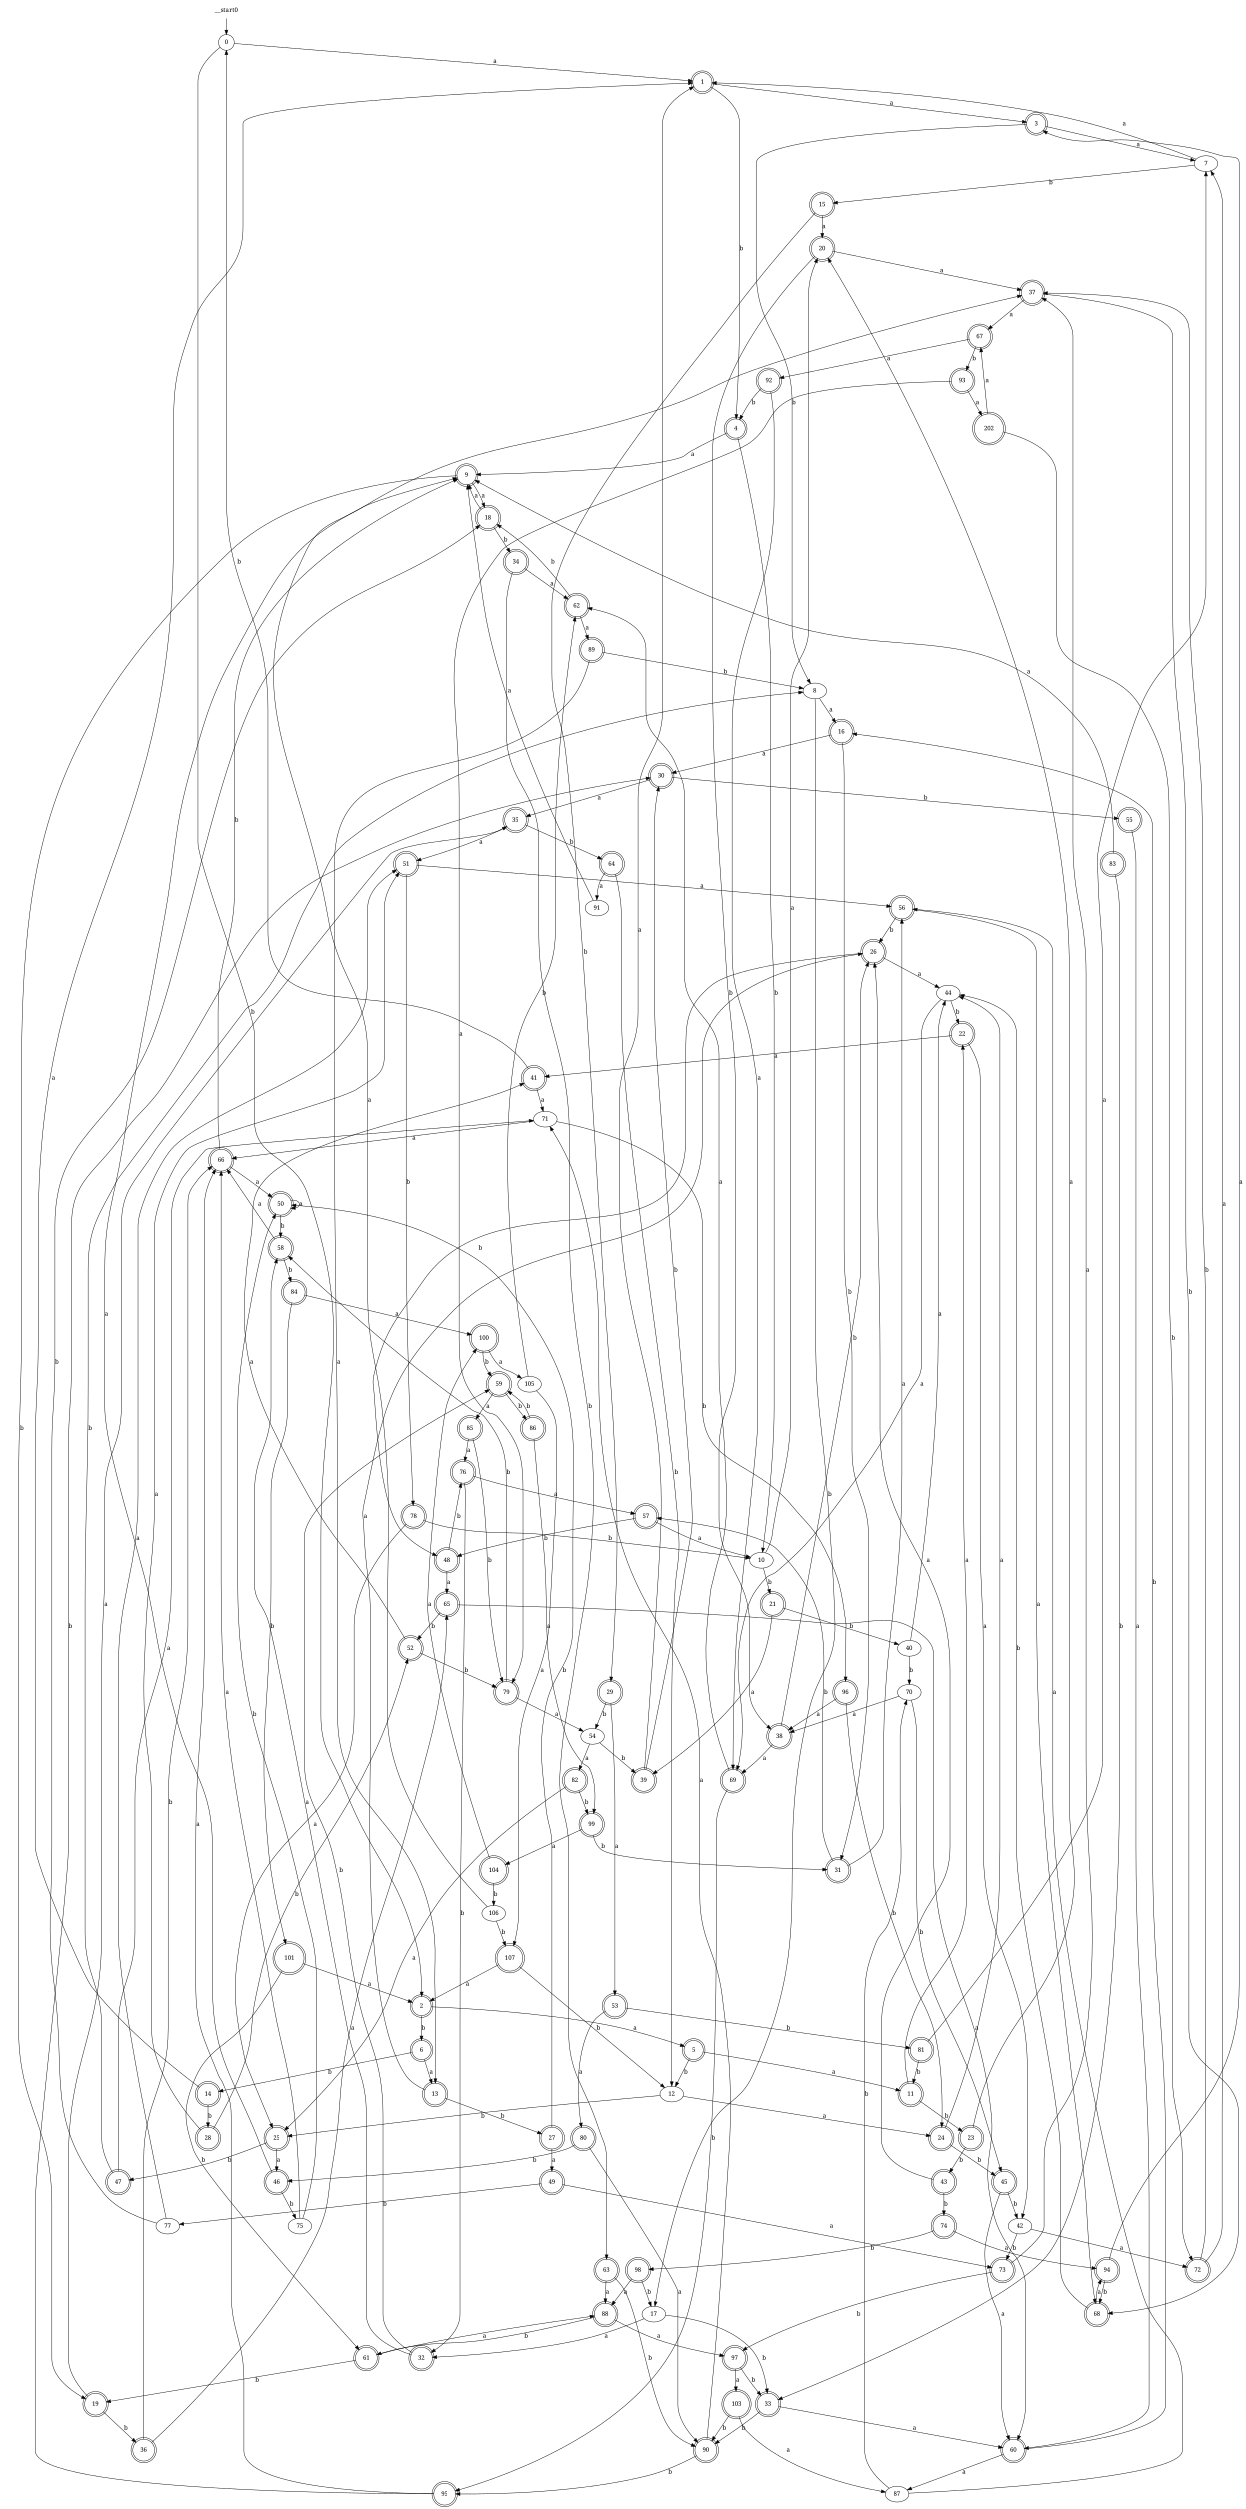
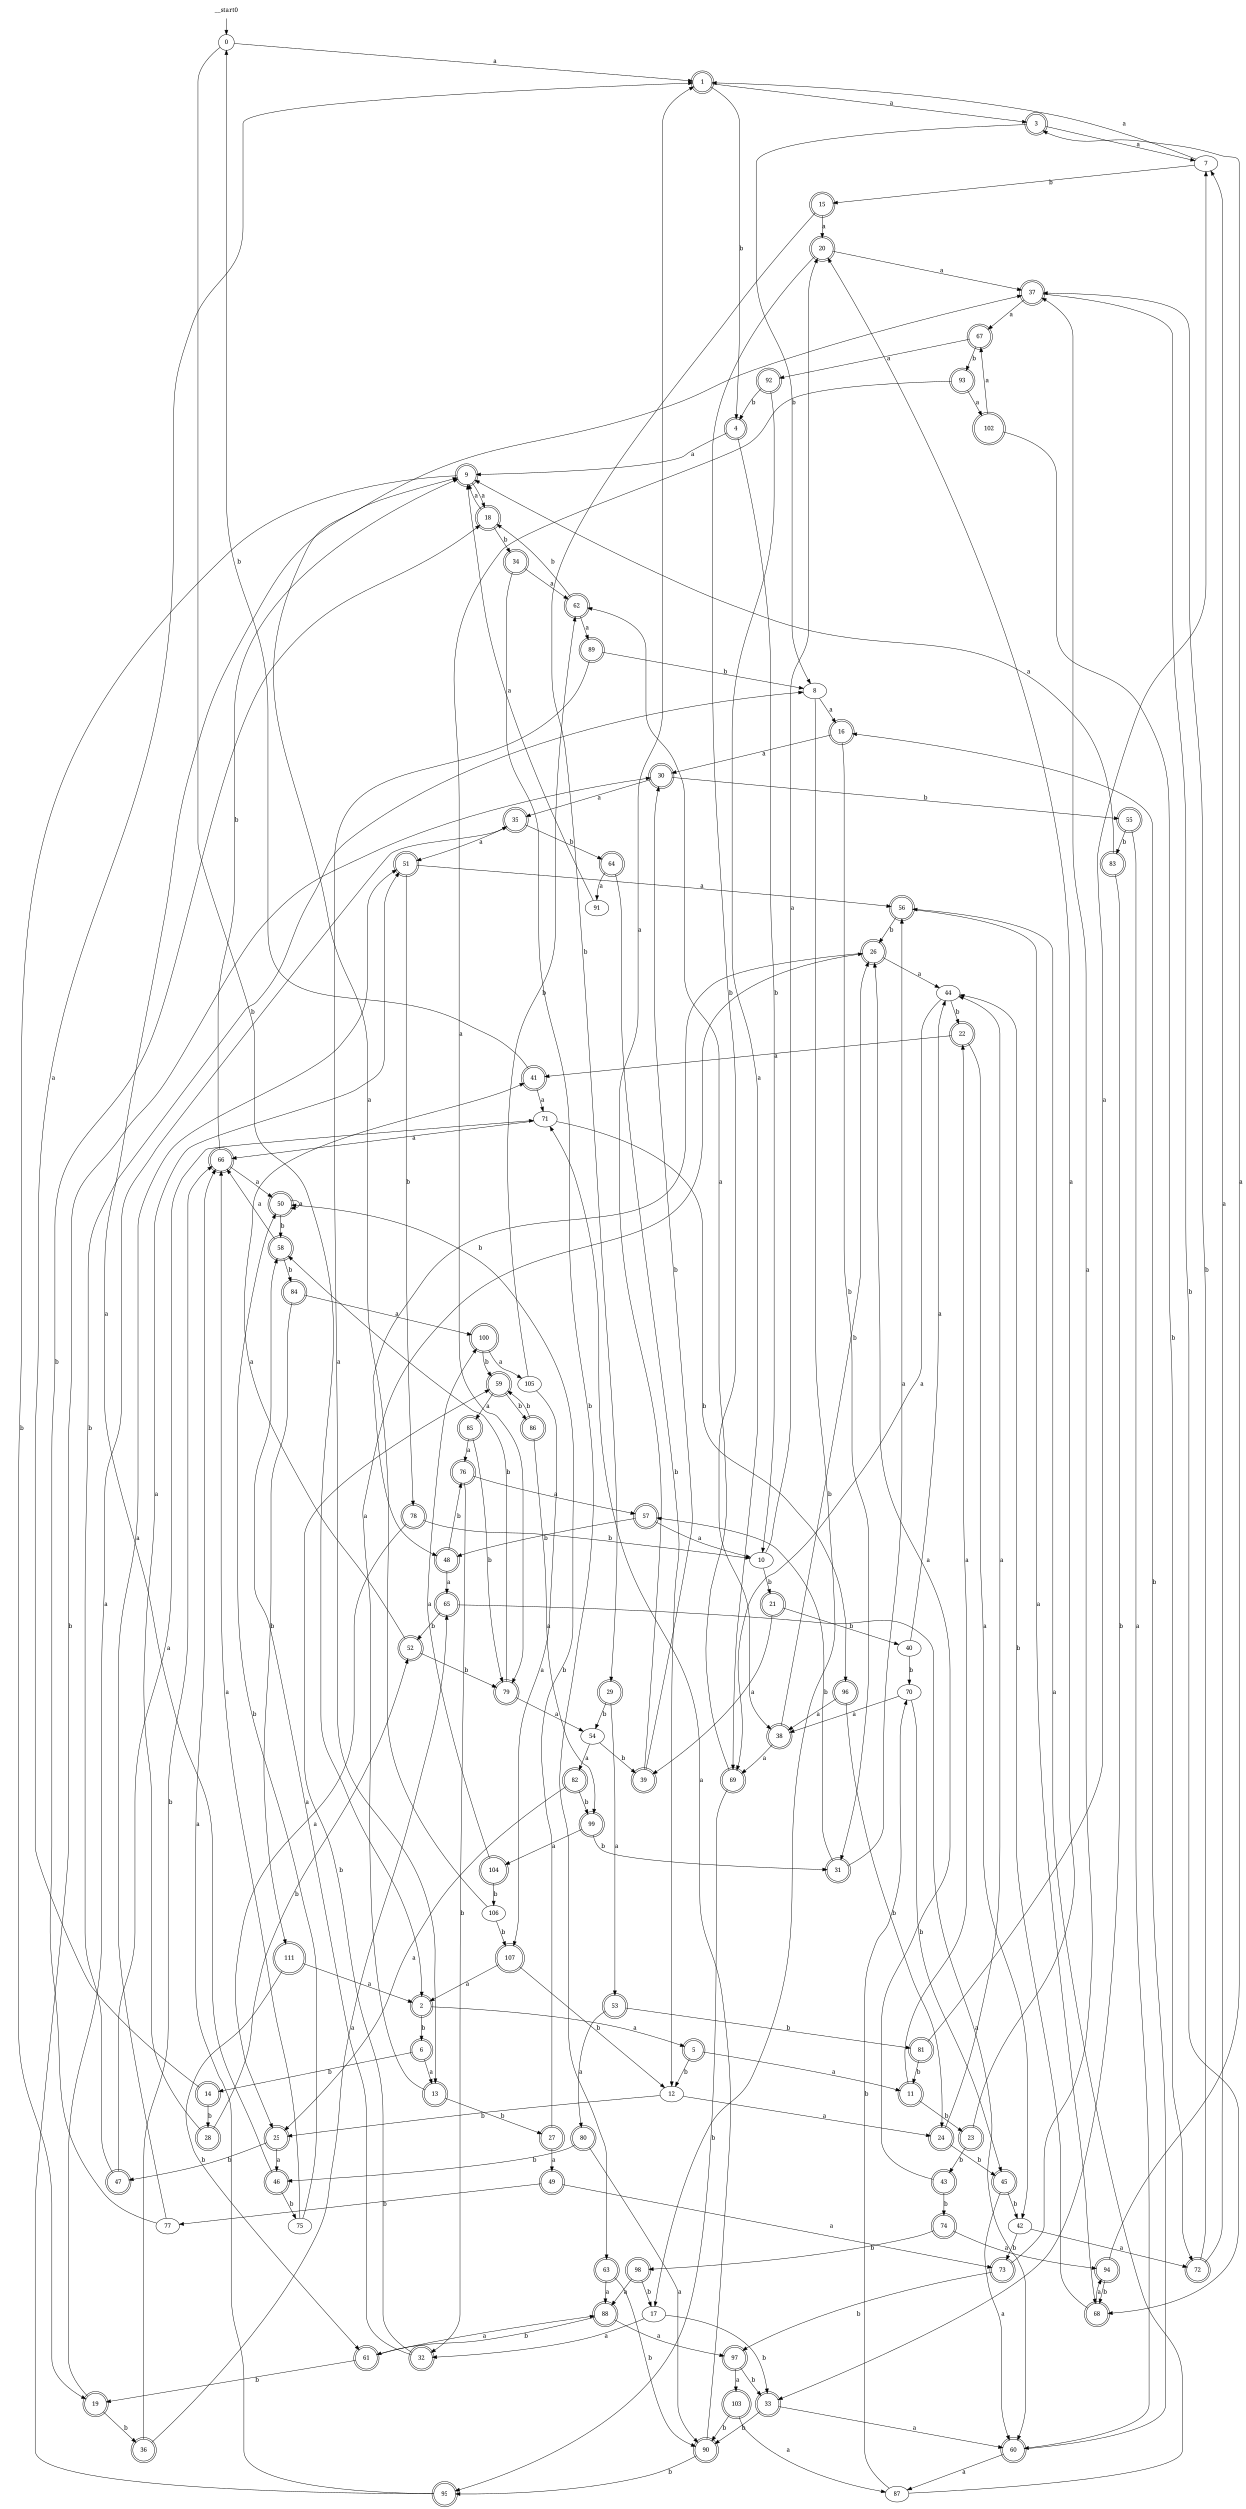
node "202": label "202" -> "102"
edge "55" -> "83": added, label "b"
node "101": label "101" -> "111"
